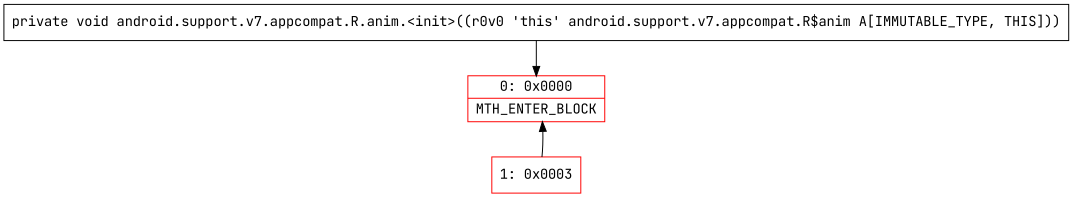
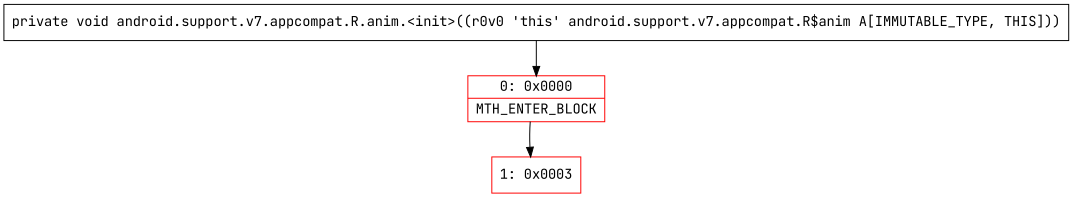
edge "1: 0x0003" -> "0: 0x0000": reversed
